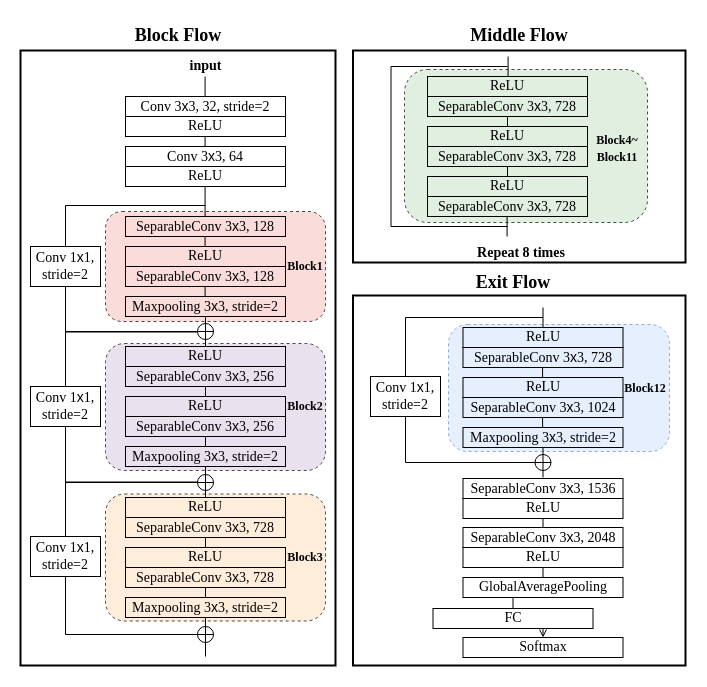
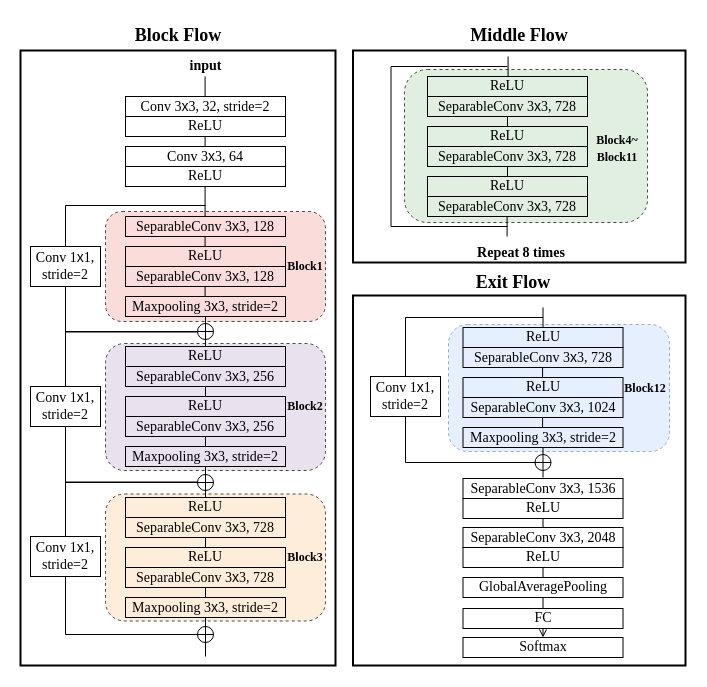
node "FC": moved (513, 619) -> (543, 619)
